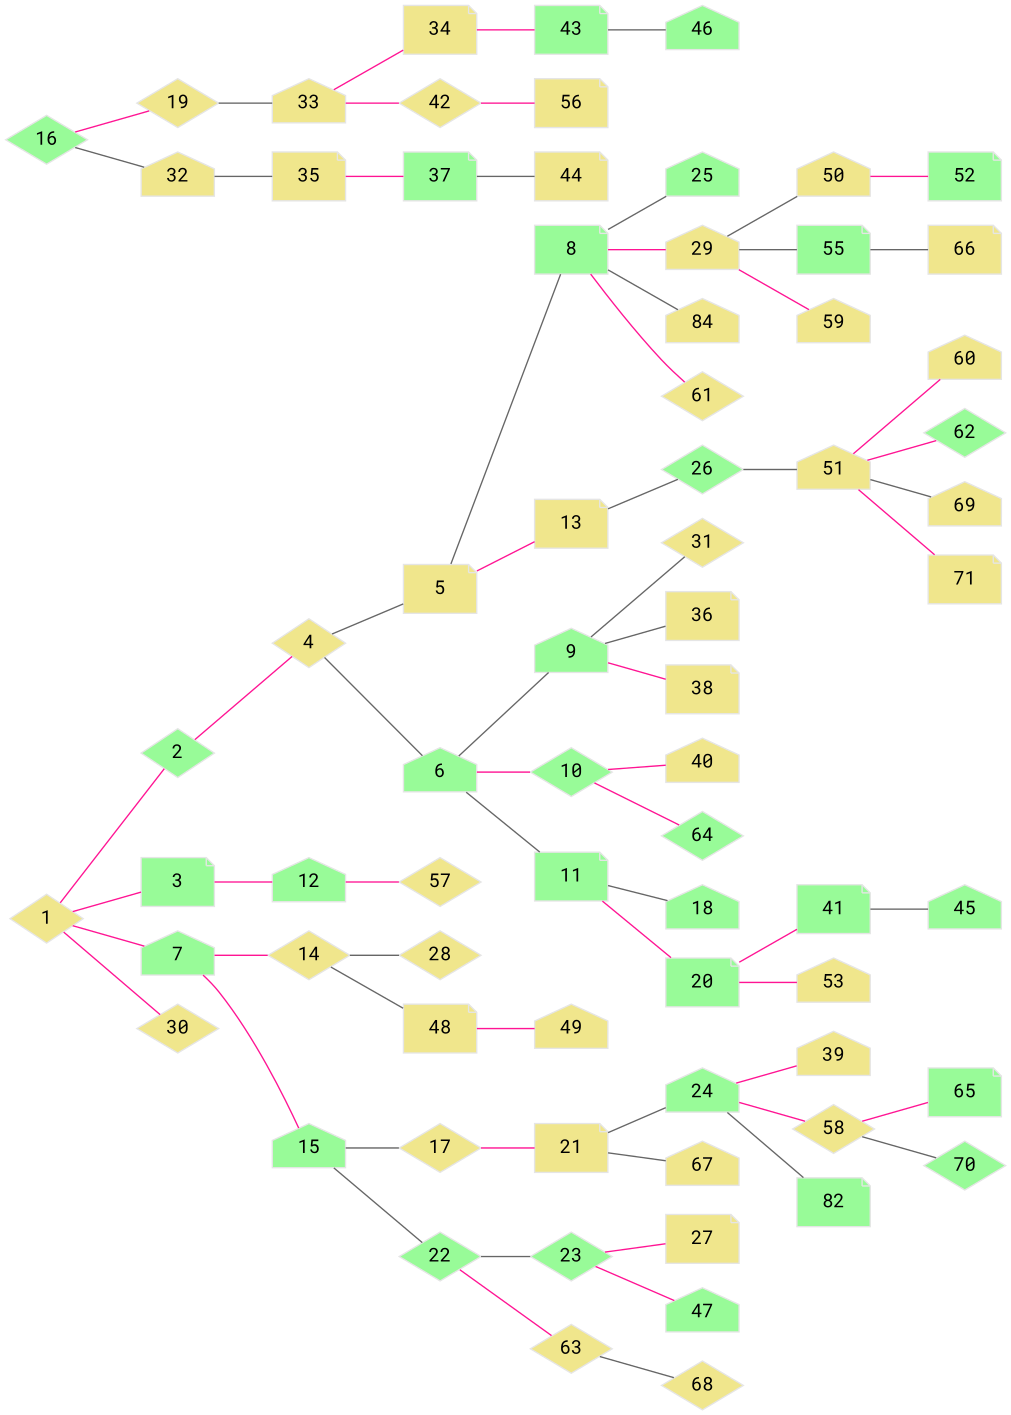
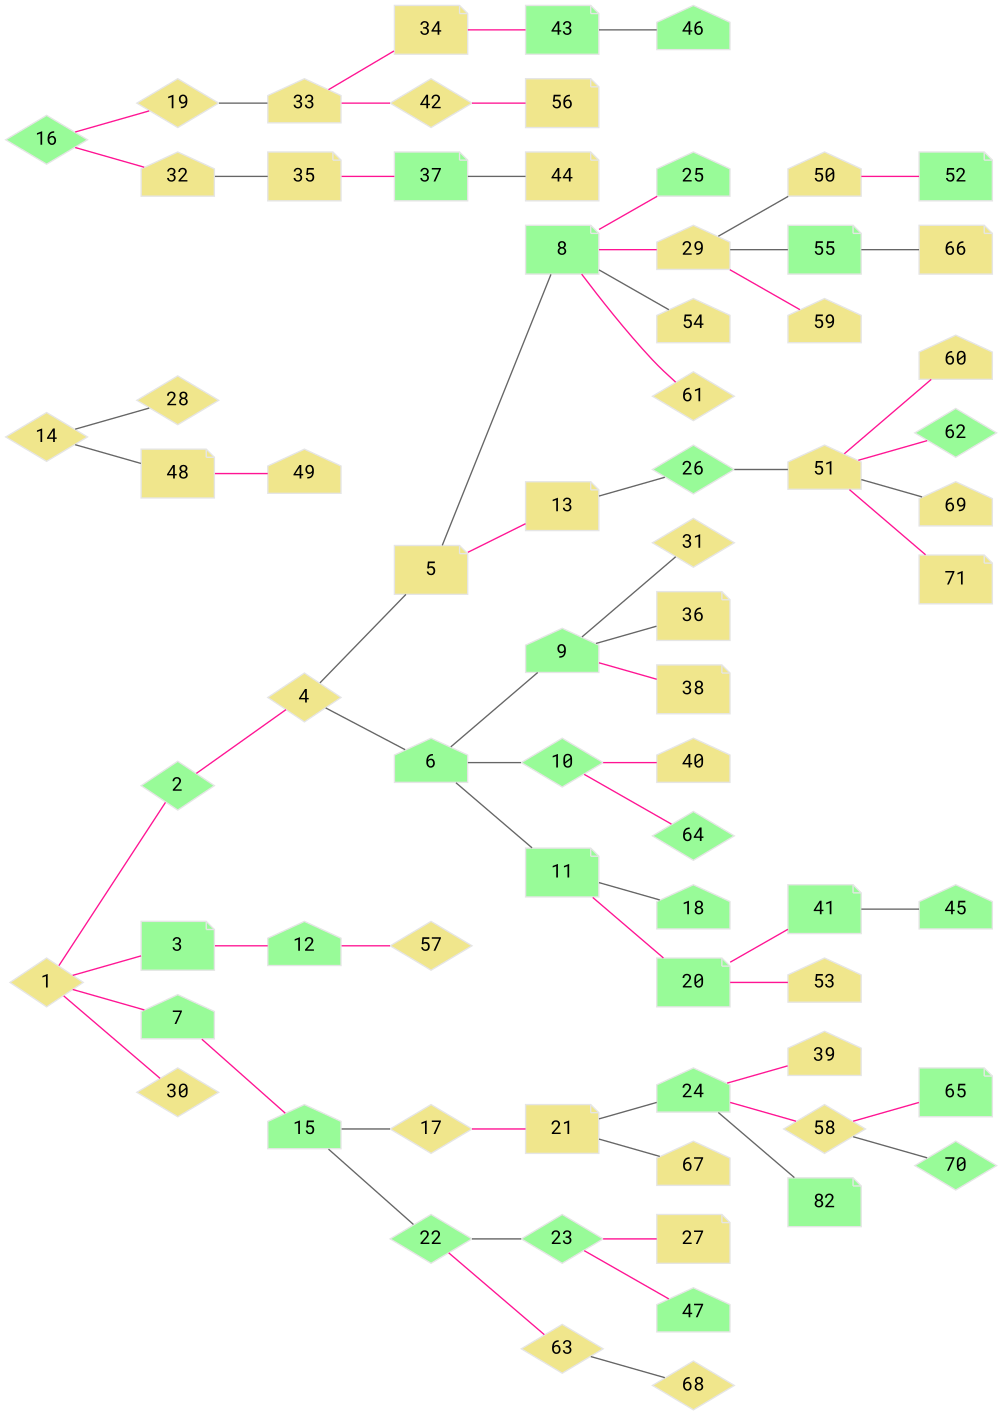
edge "16" -- "32": color gray40 -> deeppink
edge "25" -- "8": color gray40 -> deeppink
node "84": label "84" -> "54"
edge "6" -- "10": color deeppink -> gray40
edge "7" -- "14": removed
